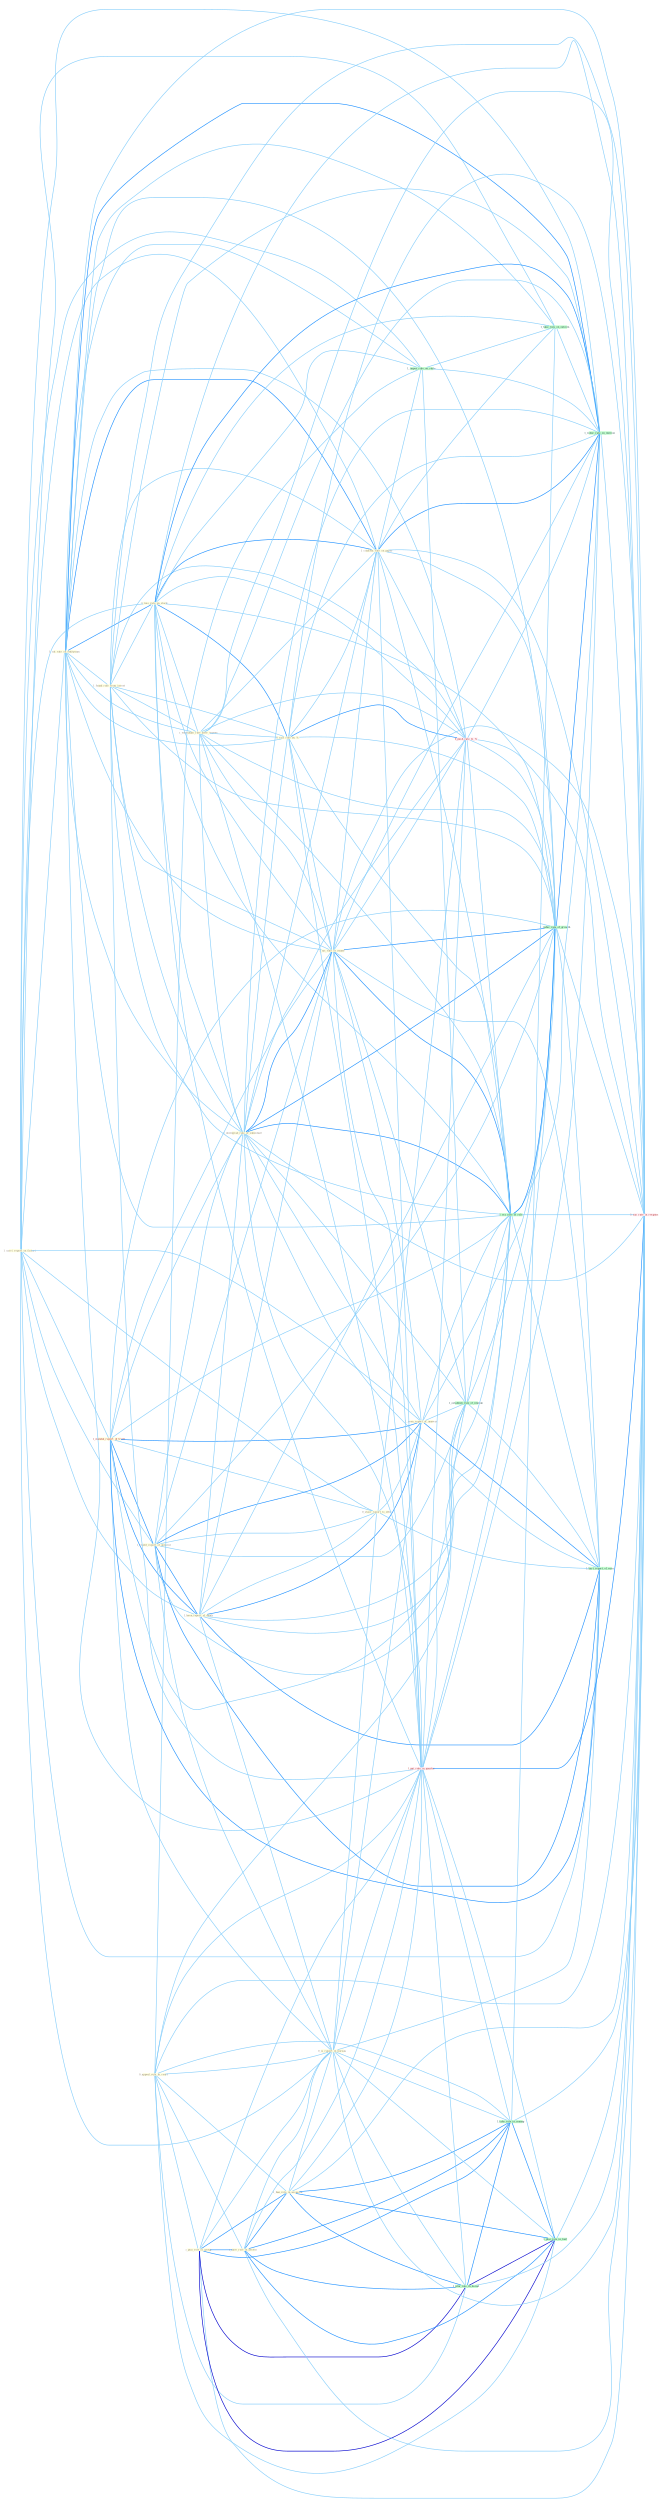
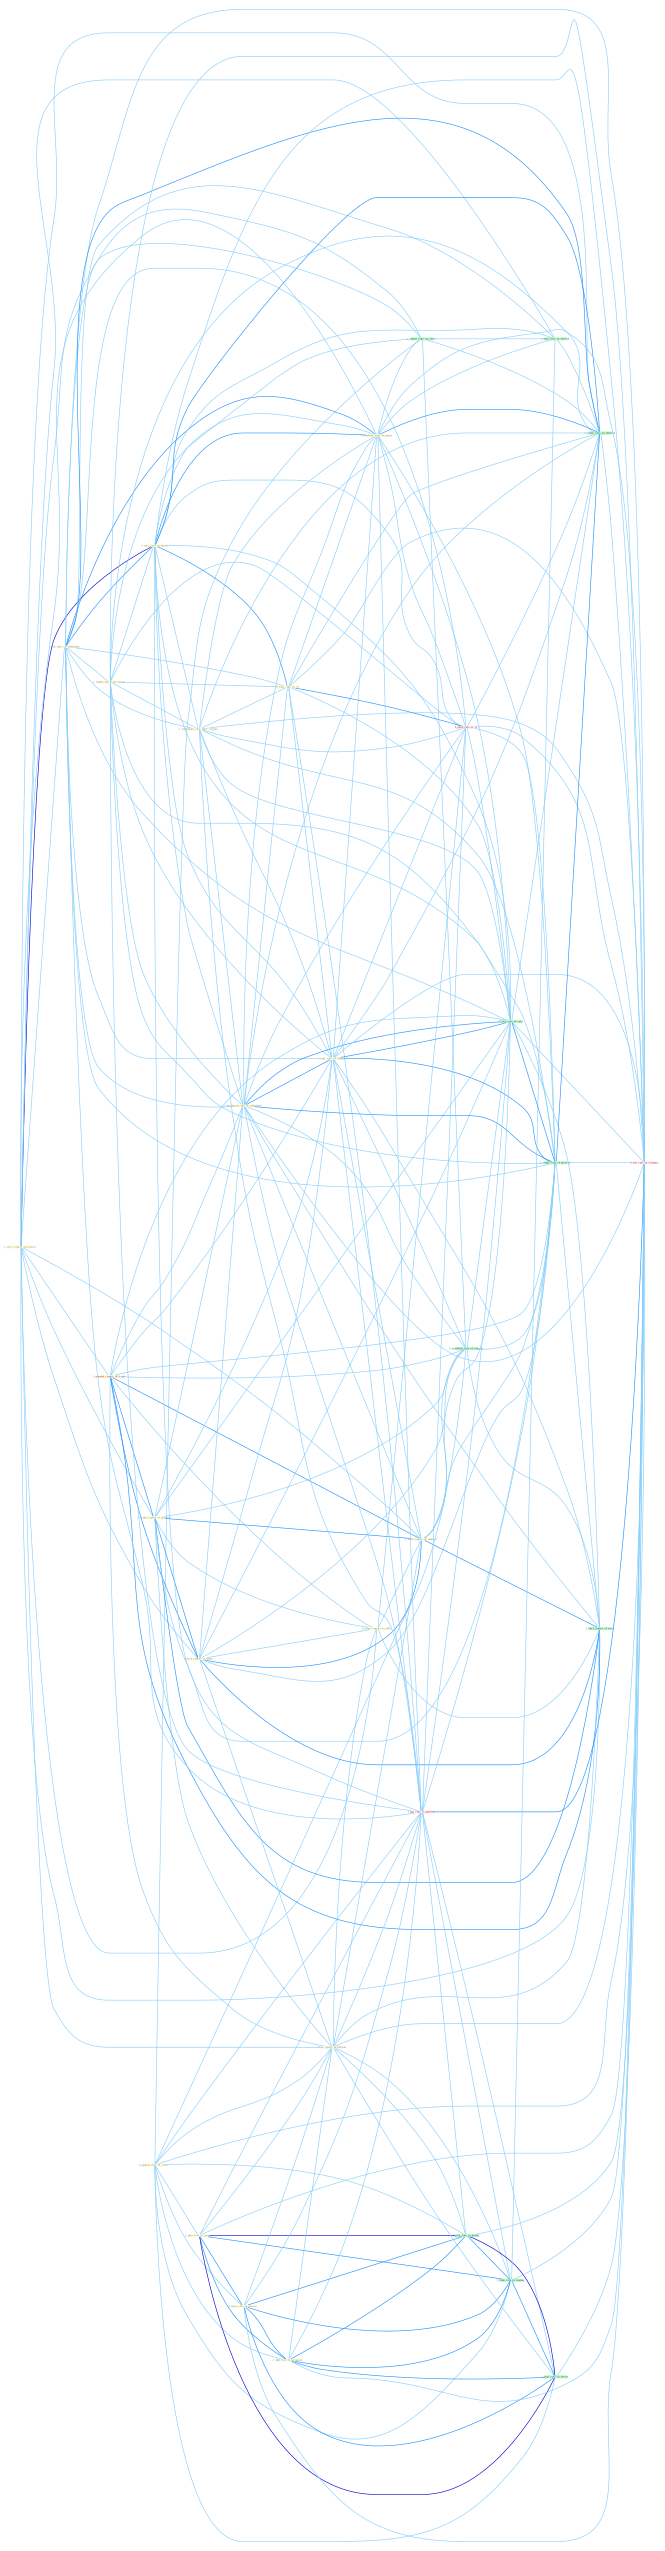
edge "3_rais_rate_on_stock" -- "1_carri_report_on_factori": color #87cefa -> #0000cd
edge "0_rais_rate_by_%" -- "1_reduc_rate_of_growth": removed
edge "1_reduc_rate_on_million" -- "0_pai_rate_in_quarter": removed
node "1_plai_role_in_hurt": label "1_plai_role_in_hurt" -> "1_plai_role_in_declin"
